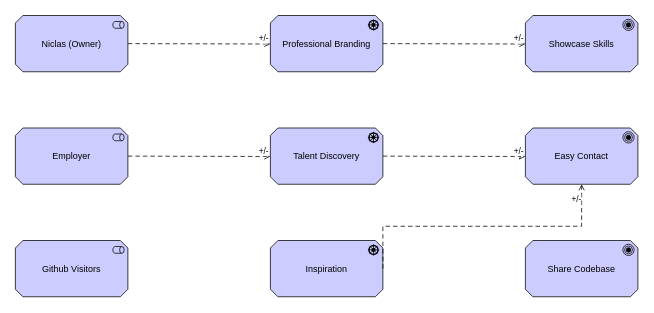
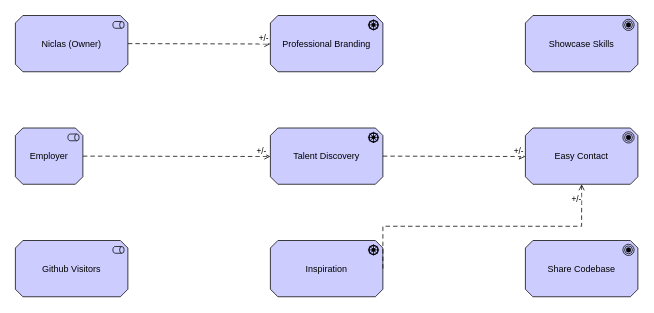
edge "Professional Branding" -> "Showcase Skills": removed, label "+/-"
node "Employer": size 113x56 -> 68x56
